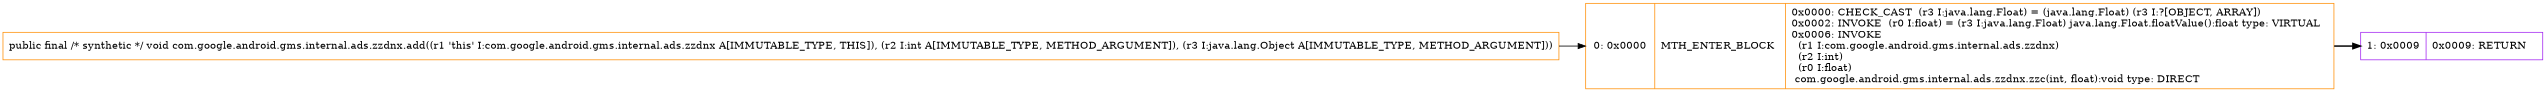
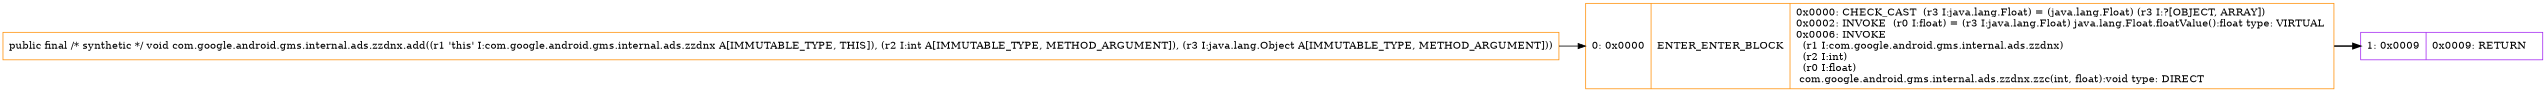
node "0: 0x0000": text "MTH_ENTER_BLOCK" -> "ENTER_ENTER_BLOCK"
